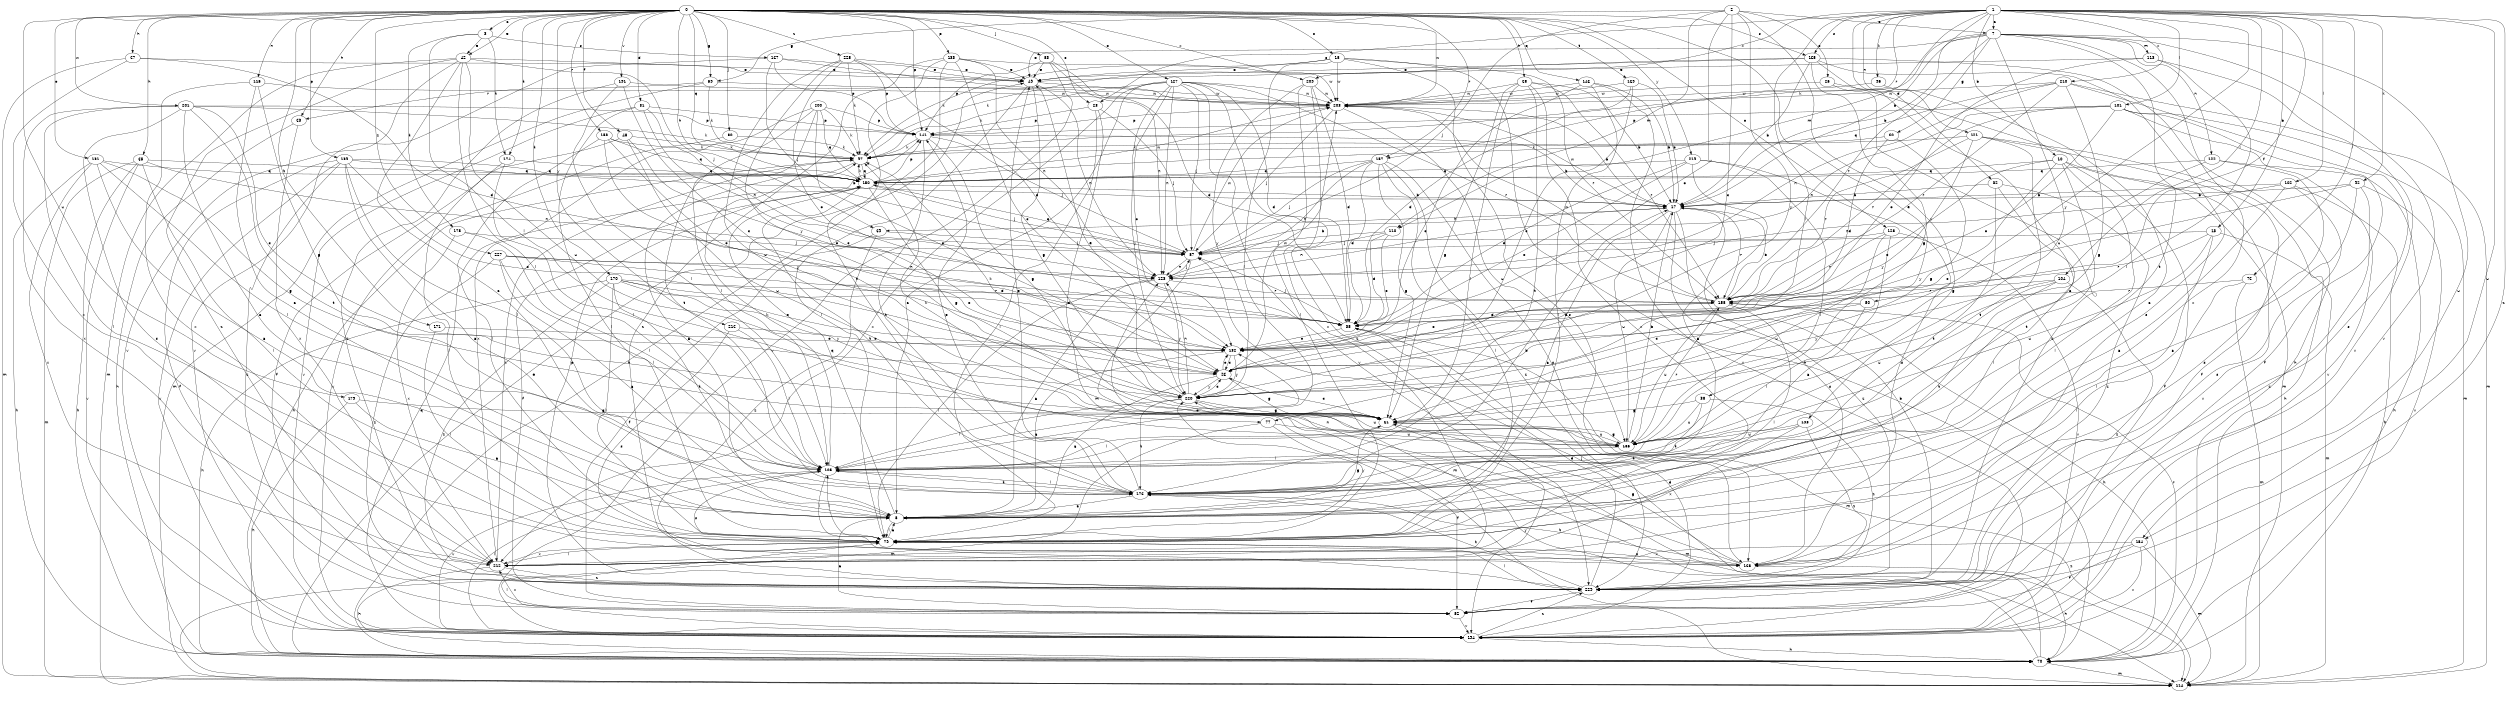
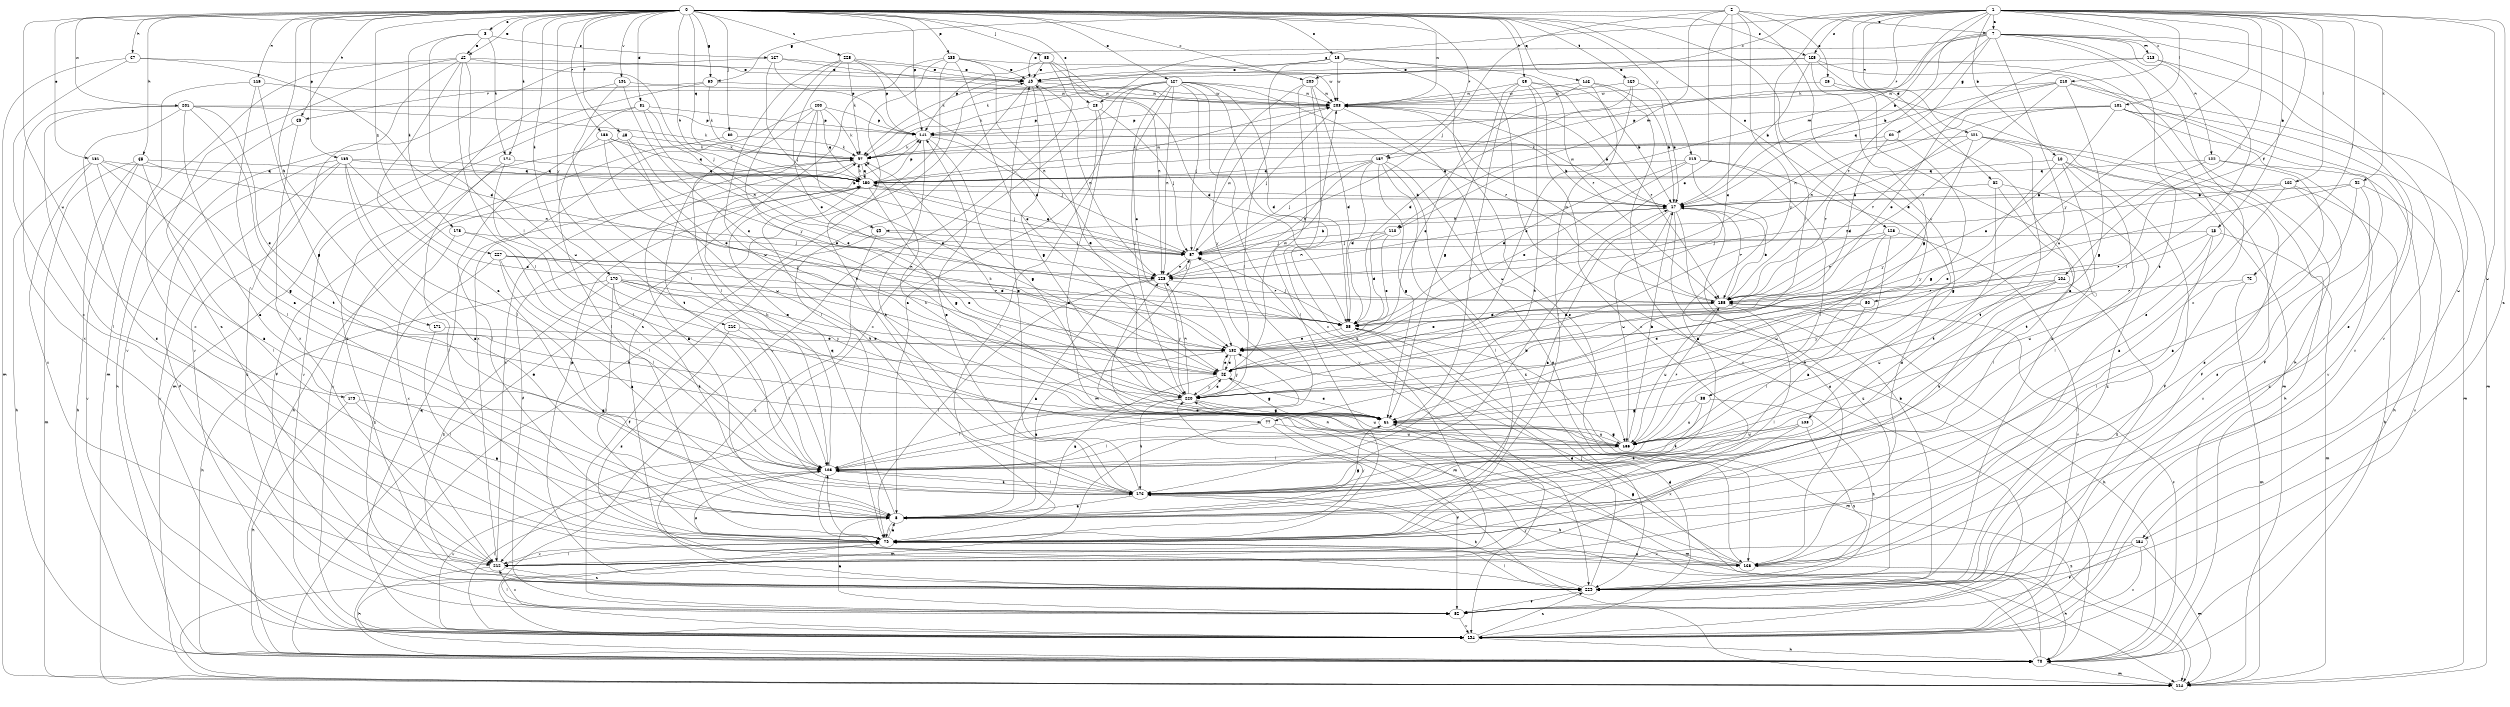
node "95": removed
edge "10" -> "132": removed, label "o"
